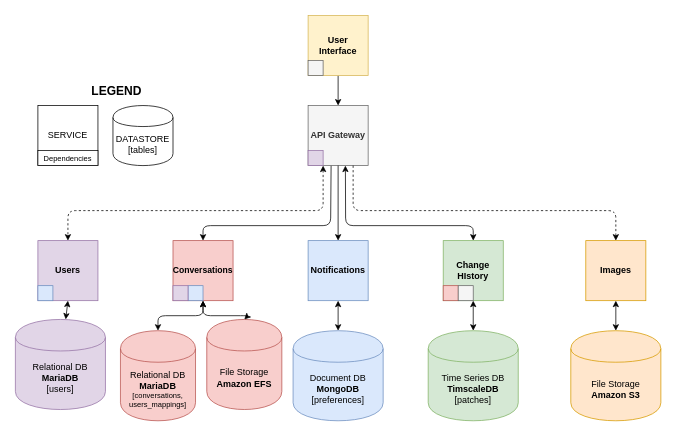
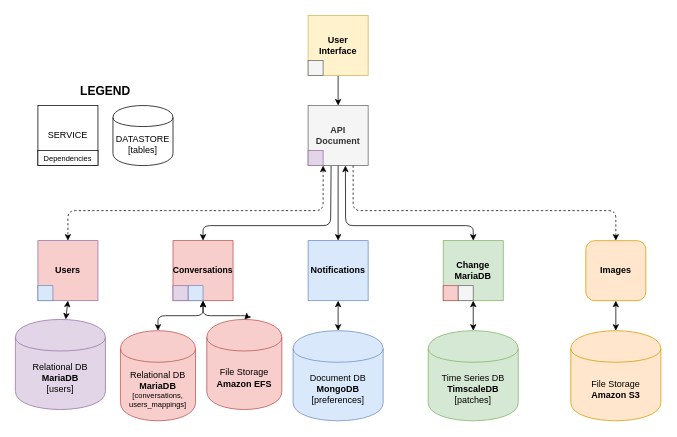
node "LEGEND": moved (117, 90) -> (105, 90)
node "API Gateway": label "API Gateway" -> "API Document"
node "Users": fillcolor #e1d5e7 -> #f8cecc
node "Change HIstory": label "Change HIstory" -> "Change MariaDB"
node "Images": shape rectangle -> rounded rectangle
